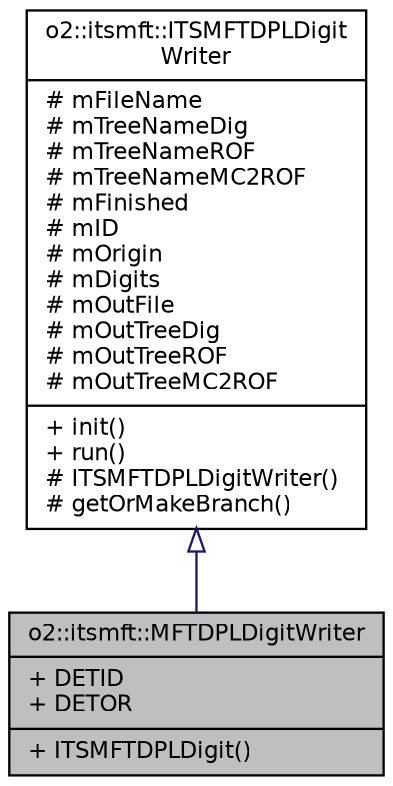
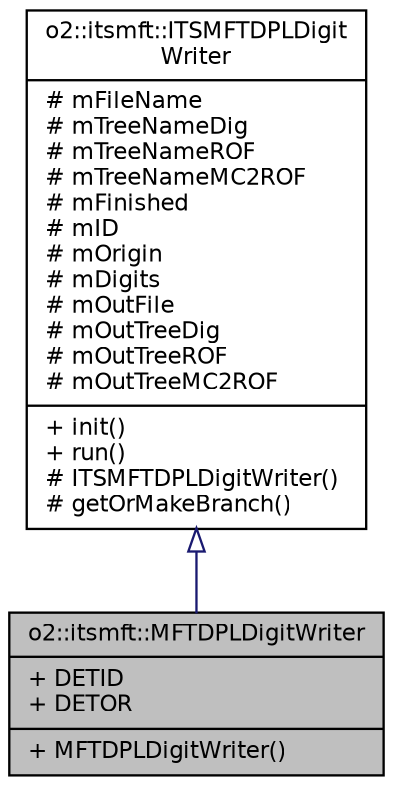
node "o2::itsmft::MFTDPLDigitWriter": text "+ ITSMFTDPLDigit()" -> "+ MFTDPLDigitWriter()"
